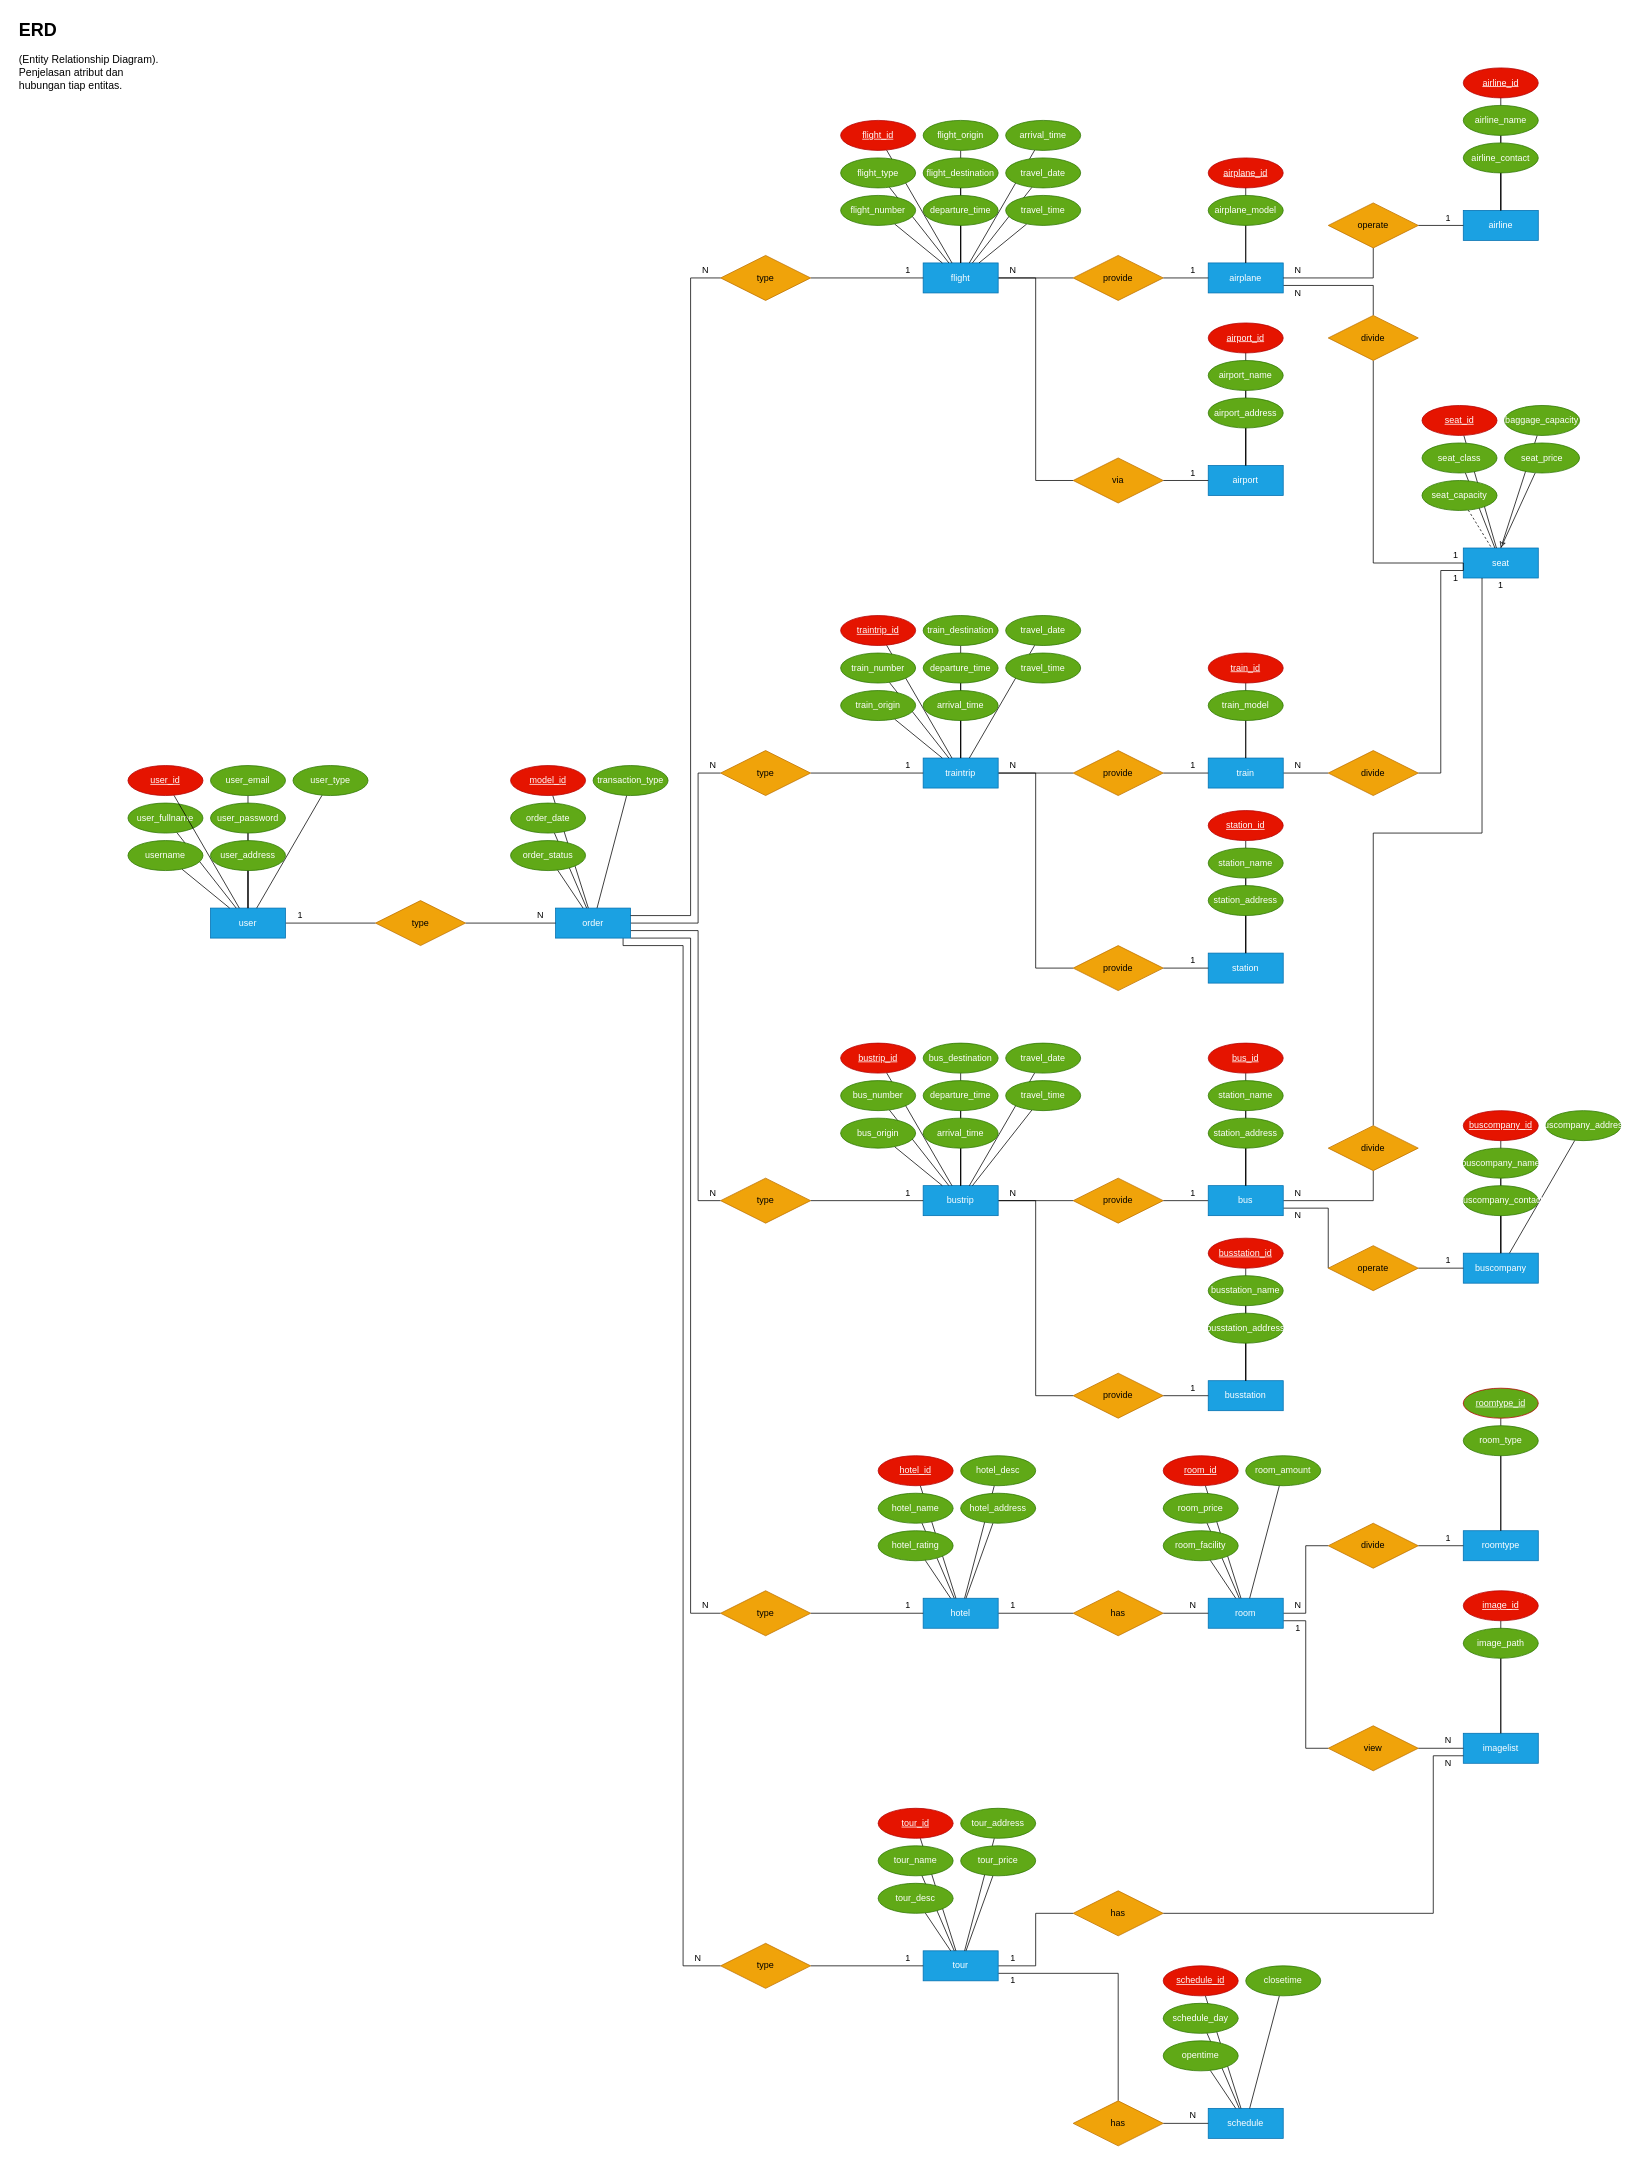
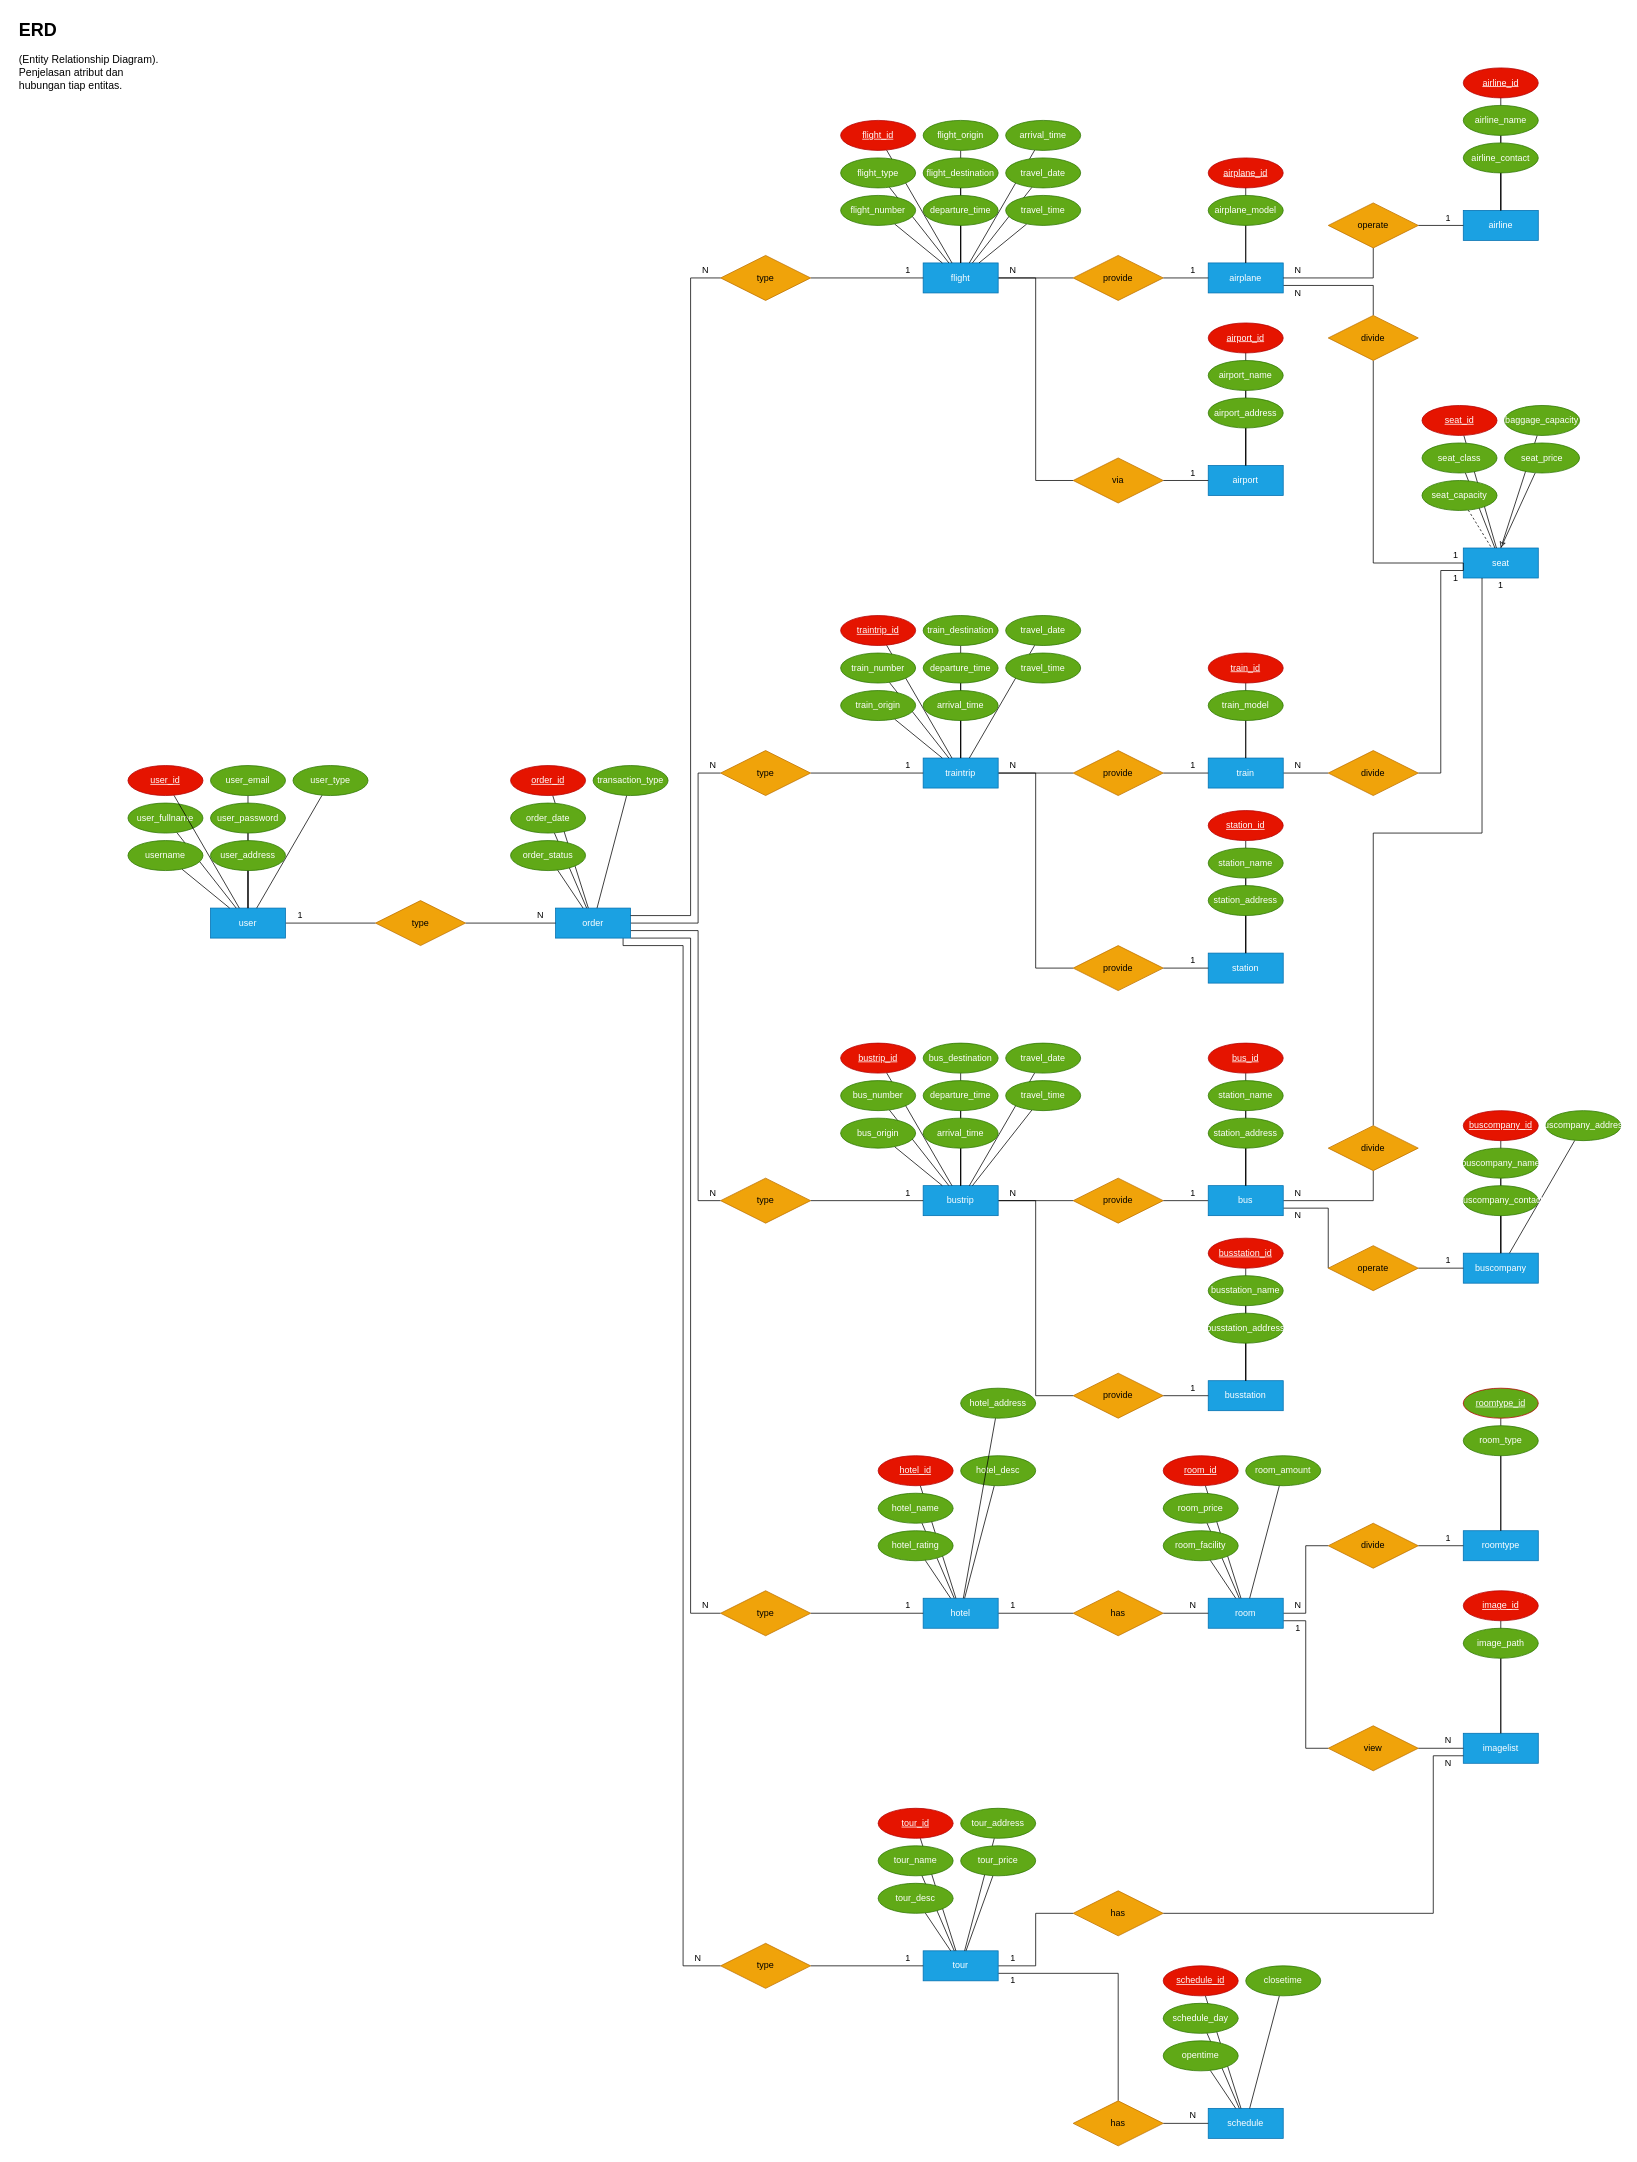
node "model_id": label "model_id" -> "order_id"
node "hotel_address": moved (998, 1508) -> (998, 1403)
